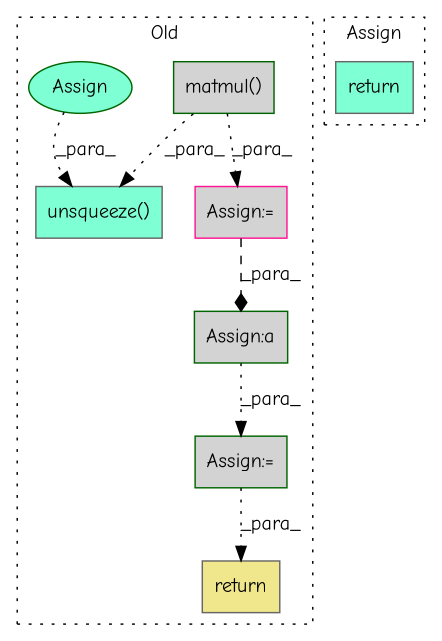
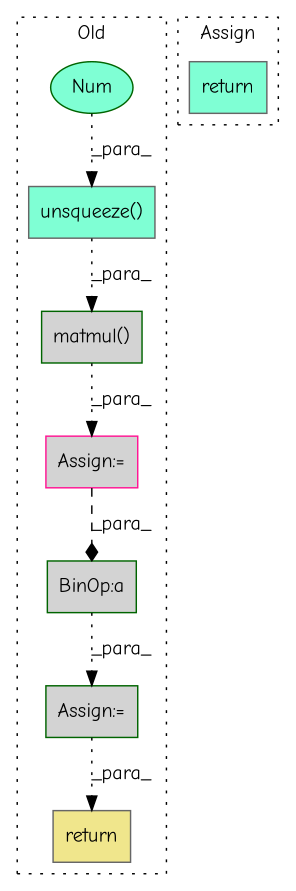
node "Assign": label "Assign" -> "Num"
edge "matmul()" -> "unsqueeze()": reversed
node "Assign:a": label "Assign:a" -> "BinOp:a"
